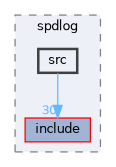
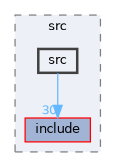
cluster "spdlog": label "spdlog" -> "src"
